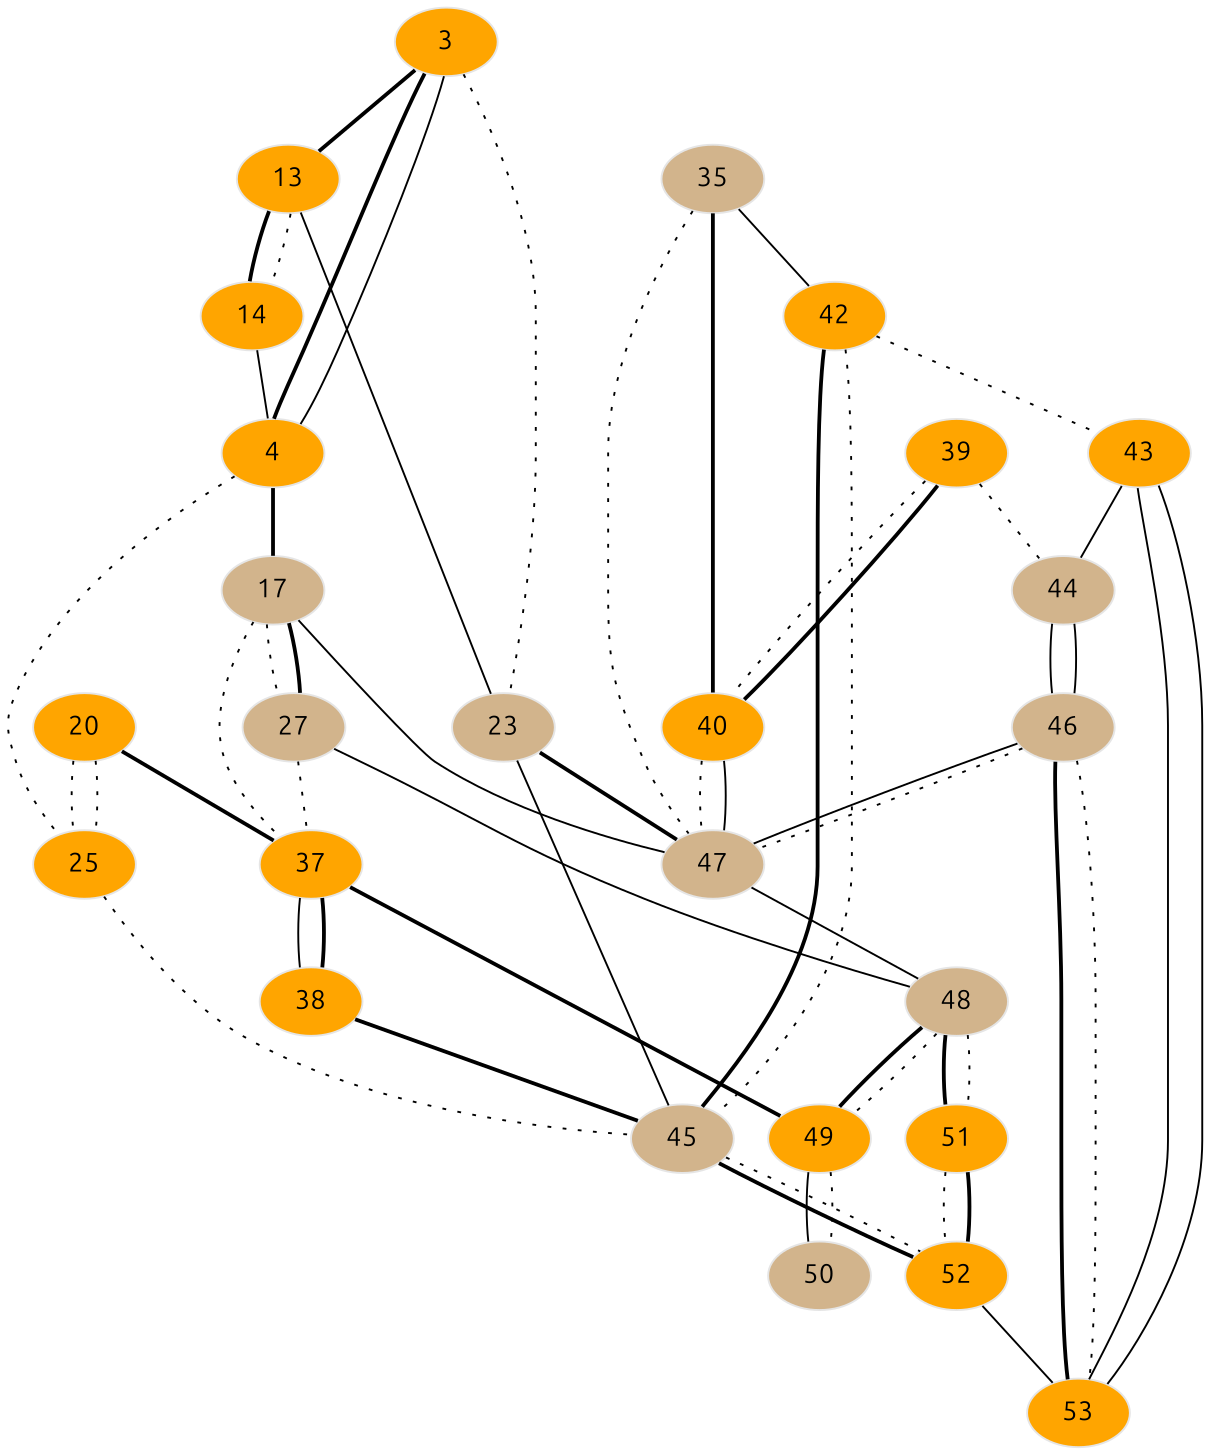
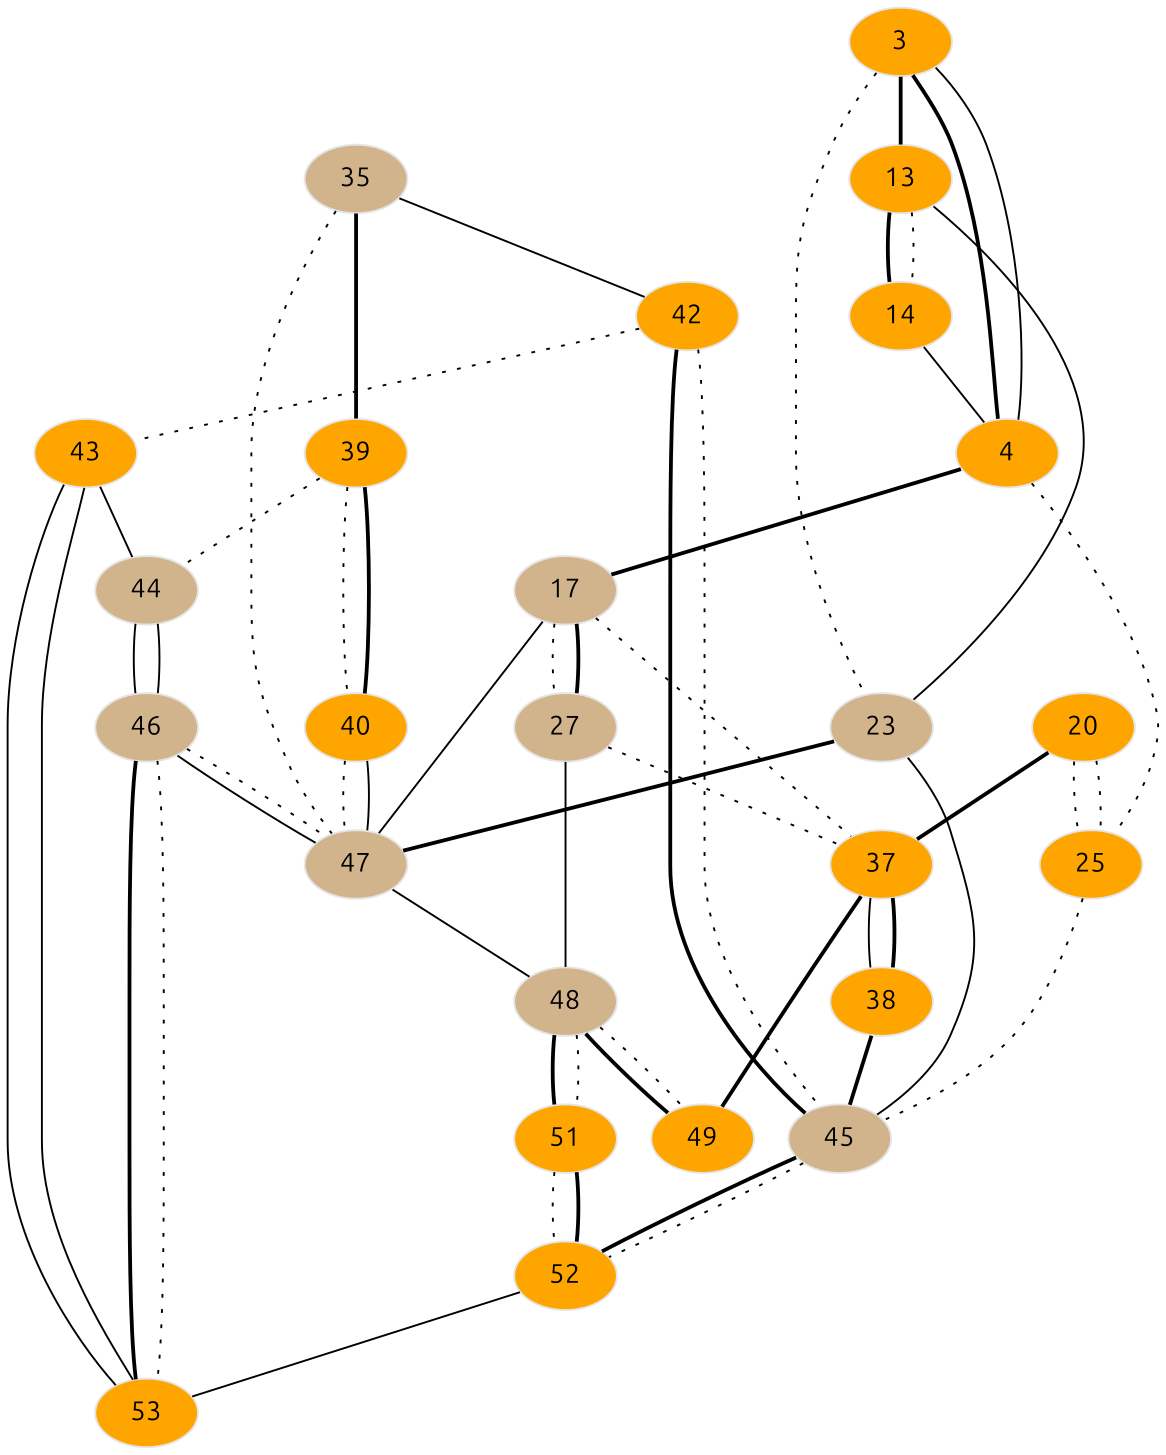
edge "35" -- "40": now "35" -- "39"
node "50": removed
